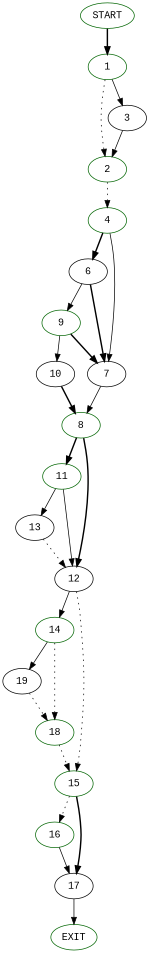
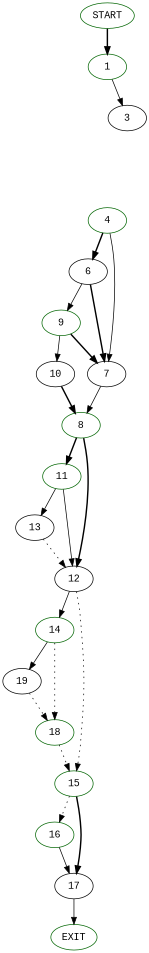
node "2": removed
